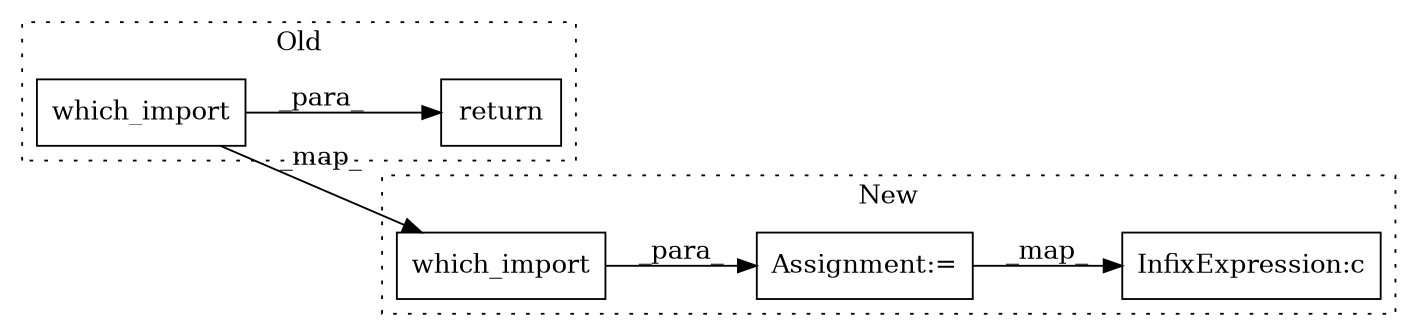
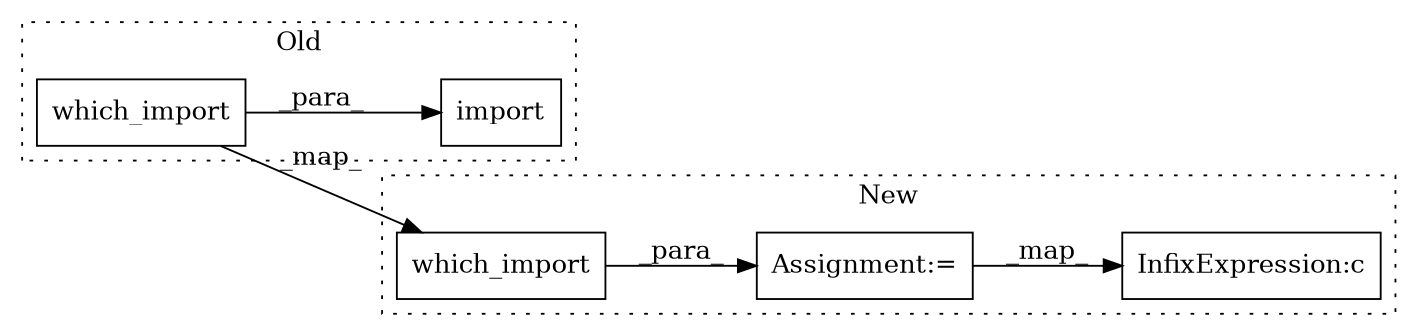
node "return": label "return" -> "import"
